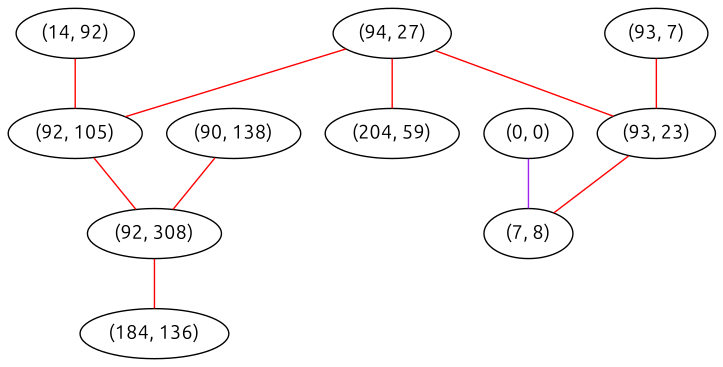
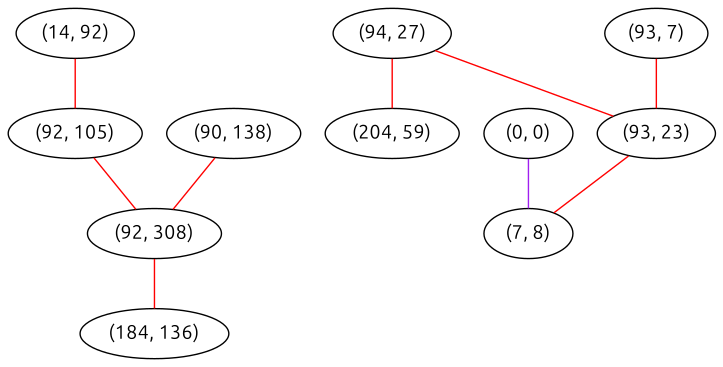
edge "(94, 27)" -- "(92, 105)": removed
